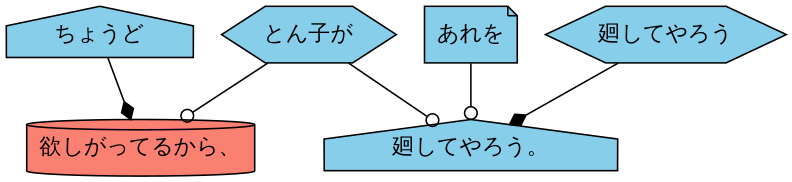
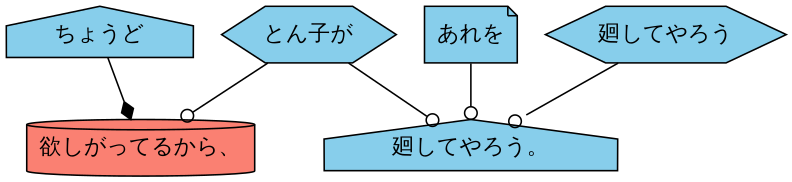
edge "廻してやろう" -> "廻してやろう。": arrowhead diamond -> odot
